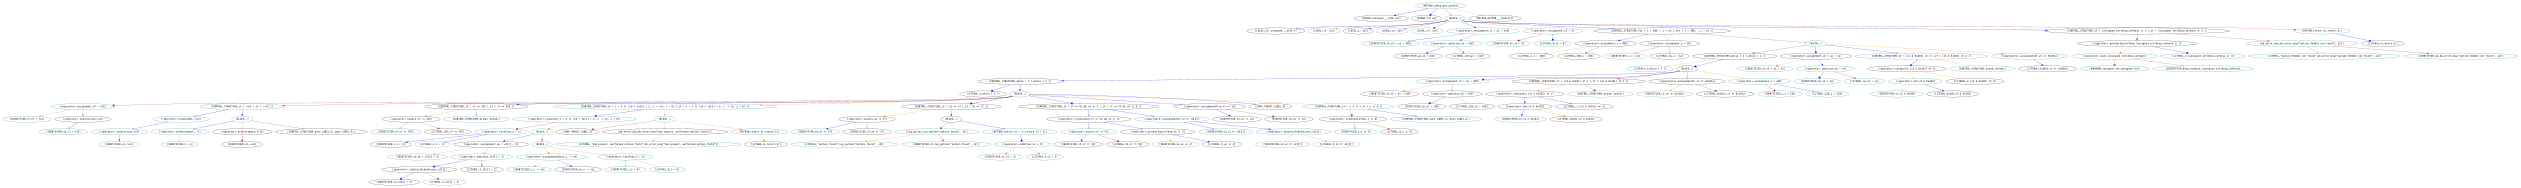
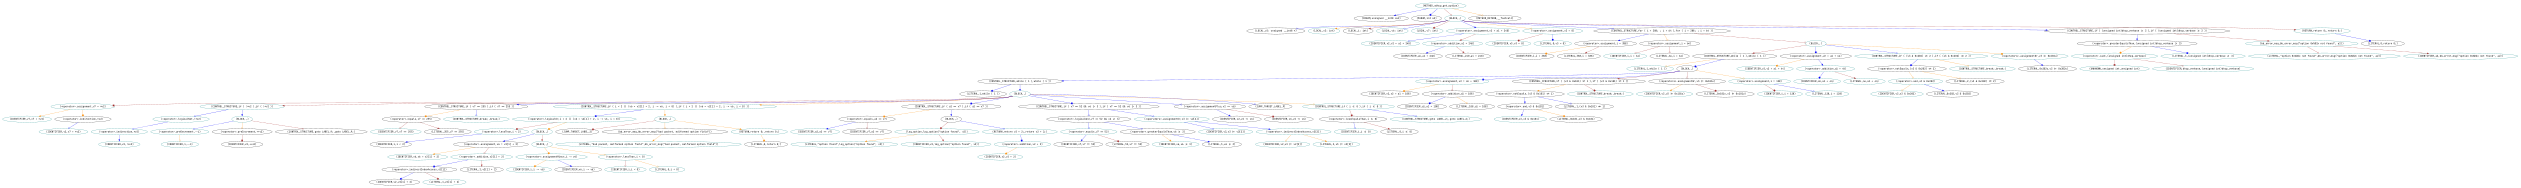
node "(LITERAL,i,i = 388)": label "(LITERAL,i,i = 388)" -> "(IDENTIFIER,i,i = 388)"
node "(LITERAL,2,i < 2)": removed
node "(LITERAL,2,v2 + 2)": removed
